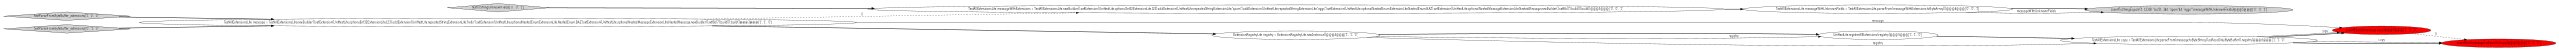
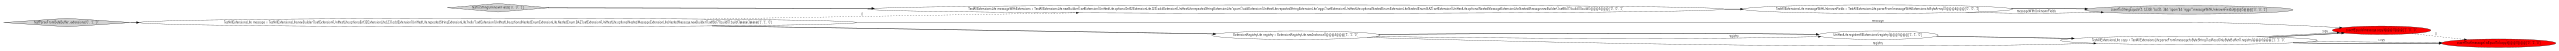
node "testParseFromByteBuffer_extensions['1', '0', '0']": removed
